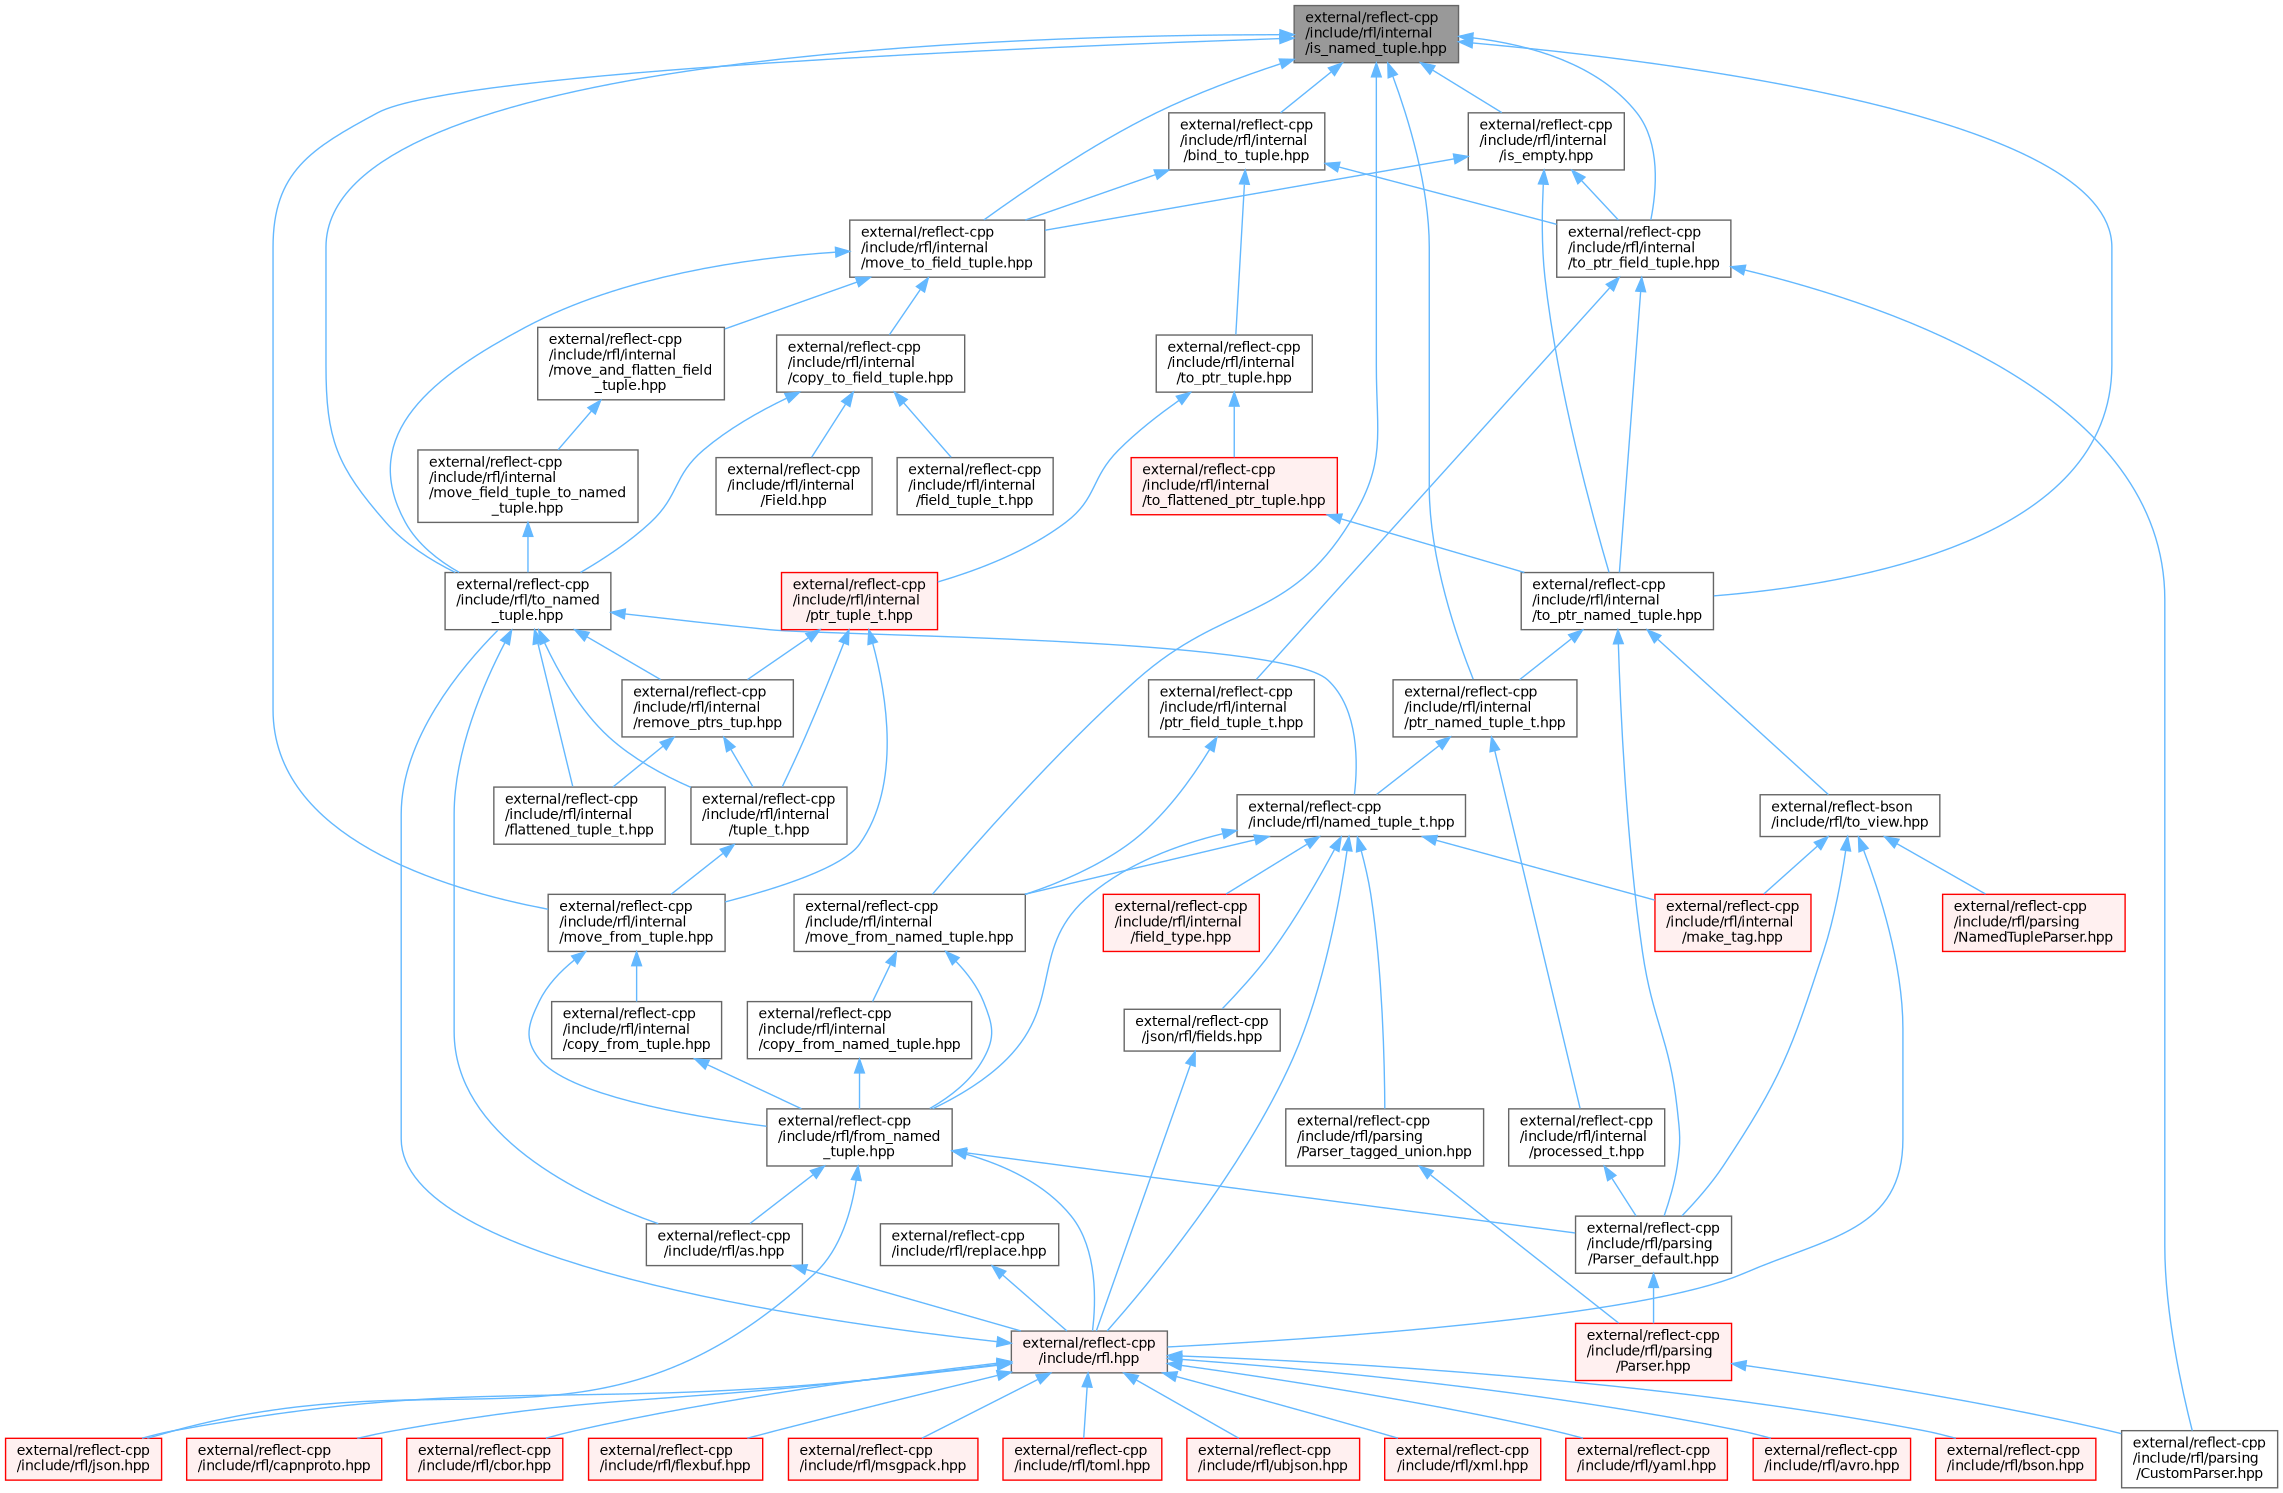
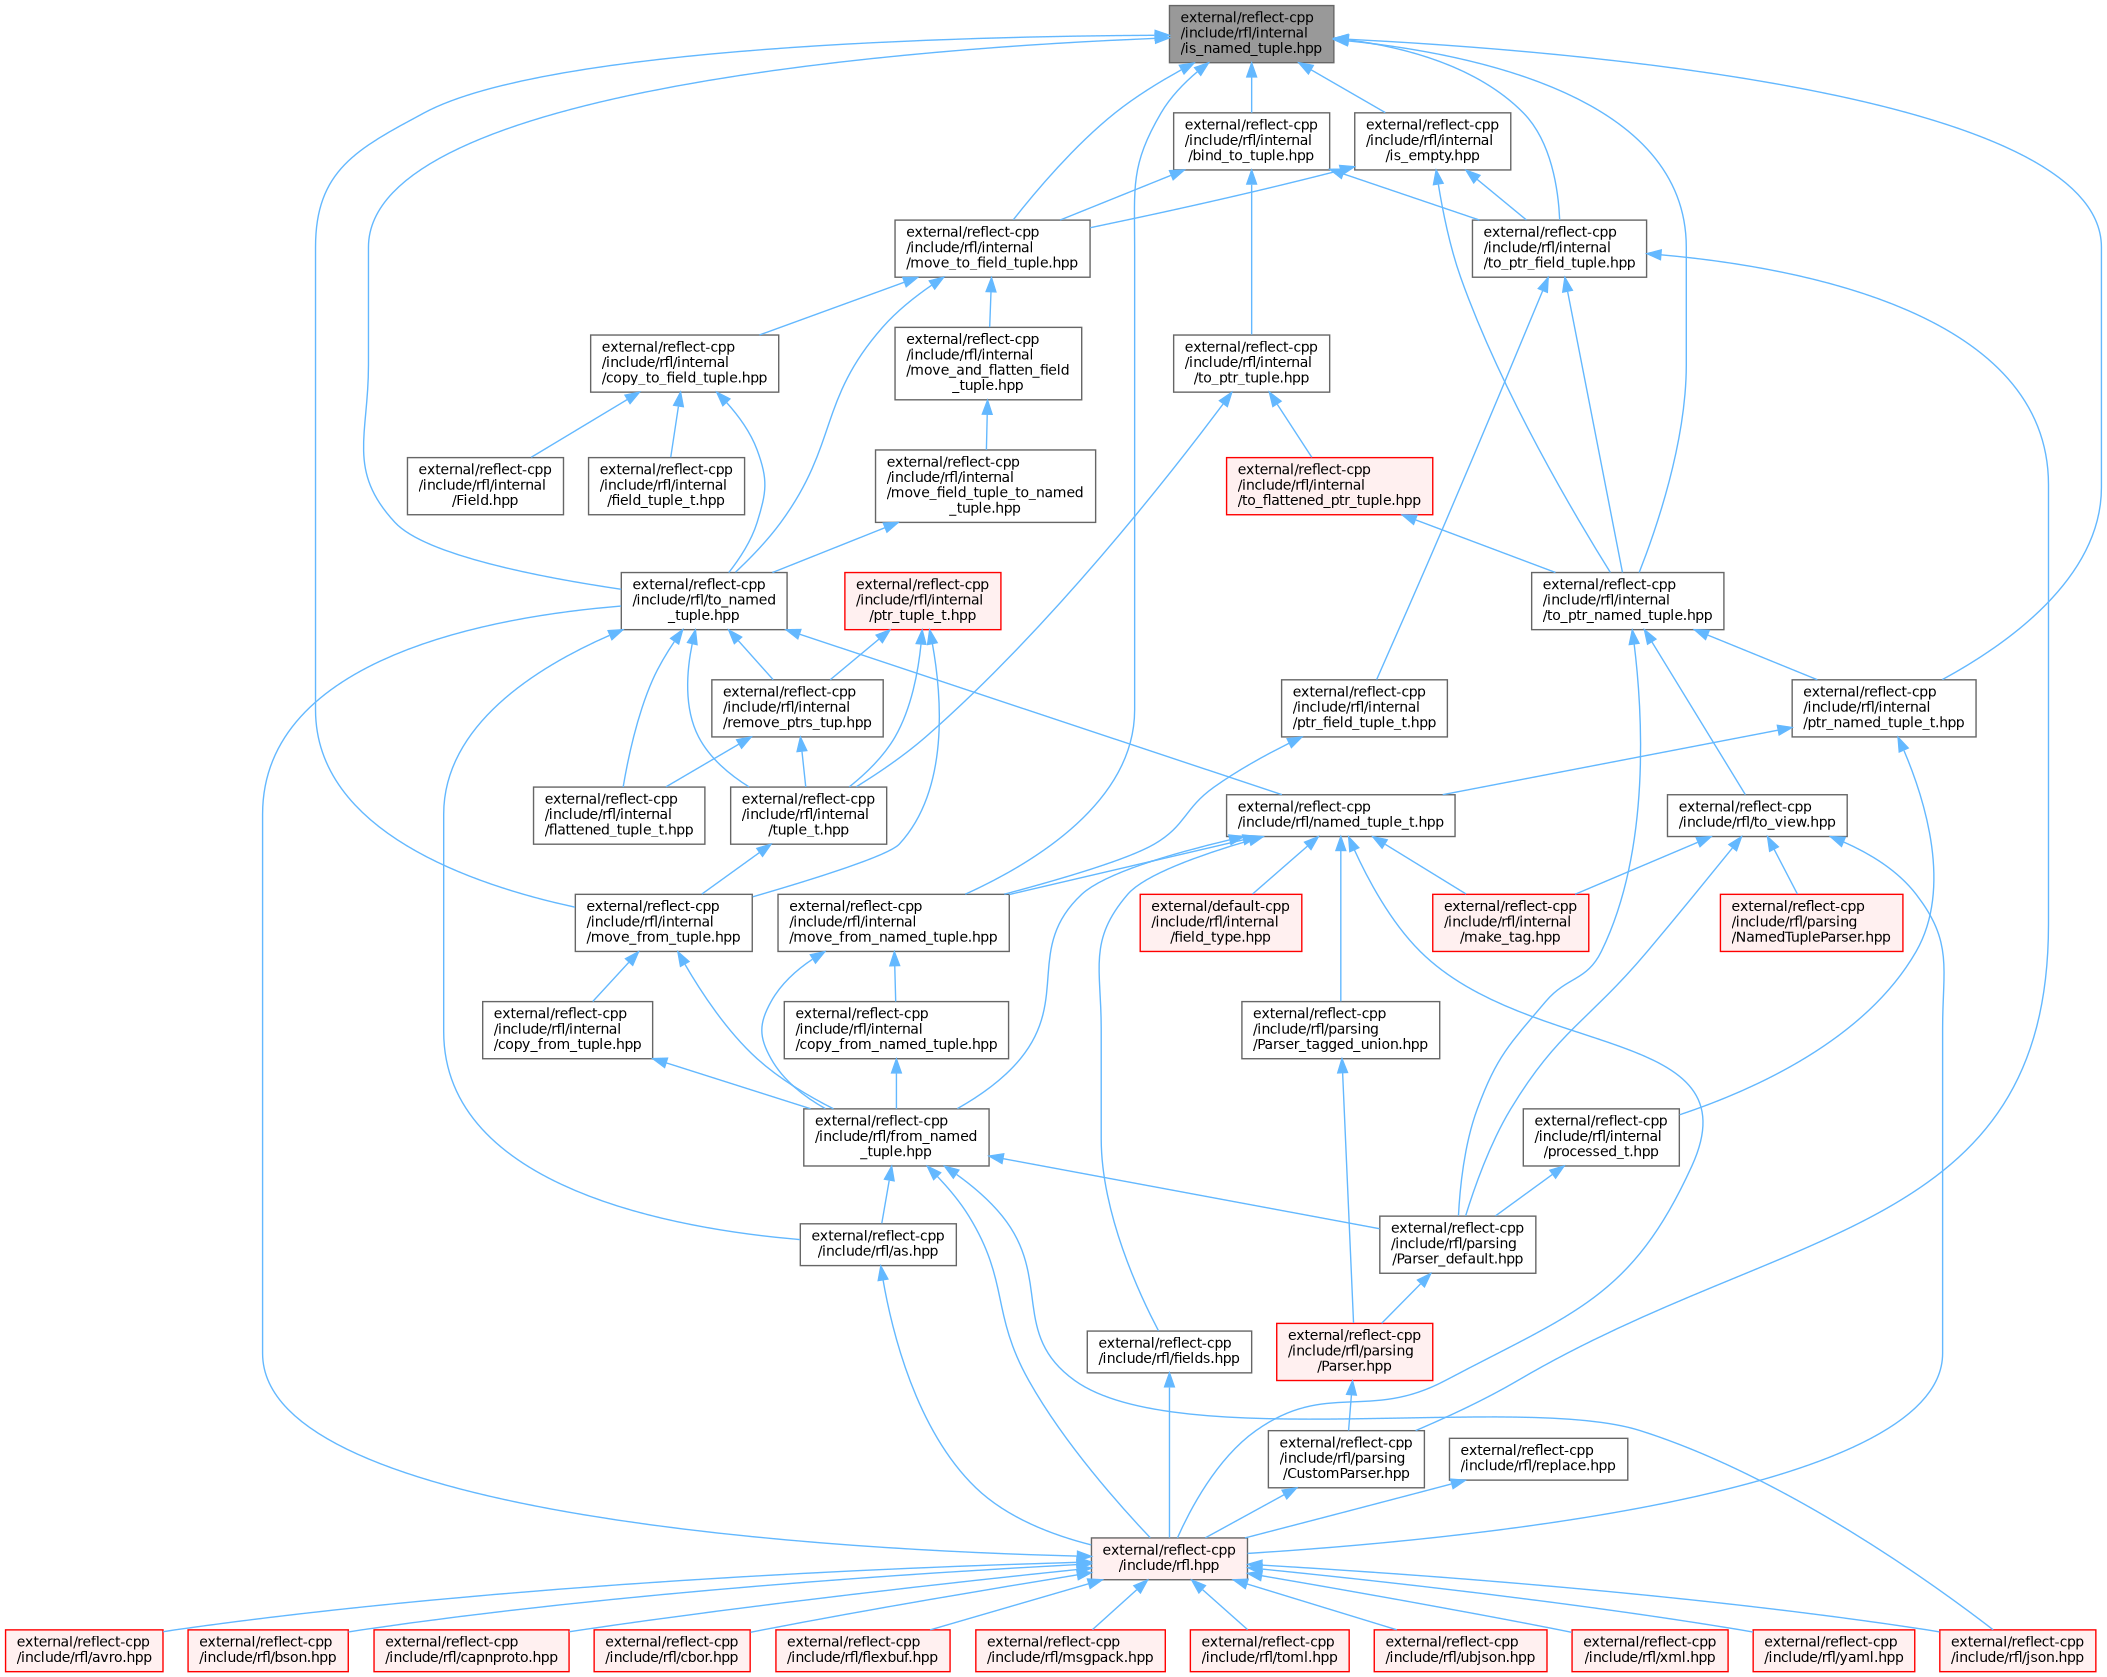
edge "external/reflect-cpp /include/rfl/internal /ptr_tuple_t.hpp" -> "external/reflect-cpp /include/rfl/internal /to_ptr_tuple.hpp": now "external/reflect-cpp /include/rfl/internal /tuple_t.hpp" -> "external/reflect-cpp /include/rfl/internal /to_ptr_tuple.hpp"
node "external/reflect-bson /include/rfl/to_view.hpp": label "external/reflect-bson /include/rfl/to_view.hpp" -> "external/reflect-cpp /include/rfl/to_view.hpp"
node "external/reflect-cpp /include/rfl/internal /field_type.hpp": label "external/reflect-cpp /include/rfl/internal /field_type.hpp" -> "external/default-cpp /include/rfl/internal /field_type.hpp"
node "external/reflect-cpp /json/rfl/fields.hpp": label "external/reflect-cpp /json/rfl/fields.hpp" -> "external/reflect-cpp /include/rfl/fields.hpp"
edge "external/reflect-cpp /include/rfl.hpp" -> "external/reflect-cpp /include/rfl/parsing /CustomParser.hpp": added
